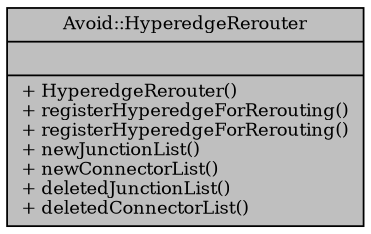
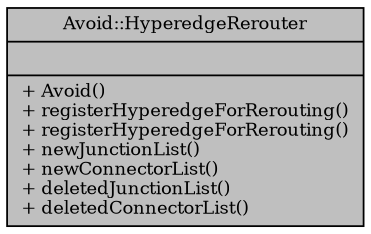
node "Avoid::HyperedgeRerouter": text "+ HyperedgeRerouter()" -> "+ Avoid()"
